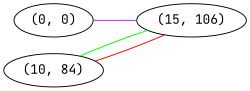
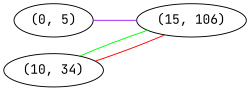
node "(0, 0)": label "(0, 0)" -> "(0, 5)"
node "(10, 84)": label "(10, 84)" -> "(10, 34)"
